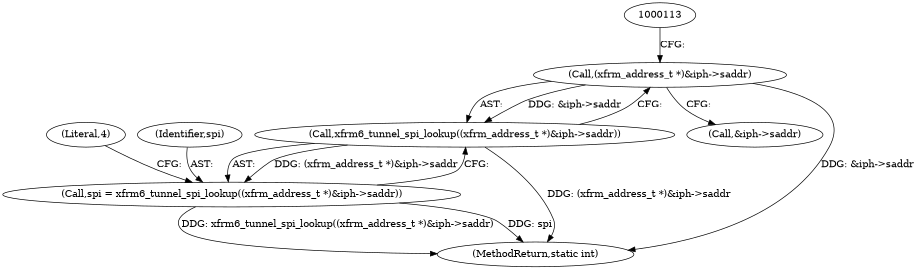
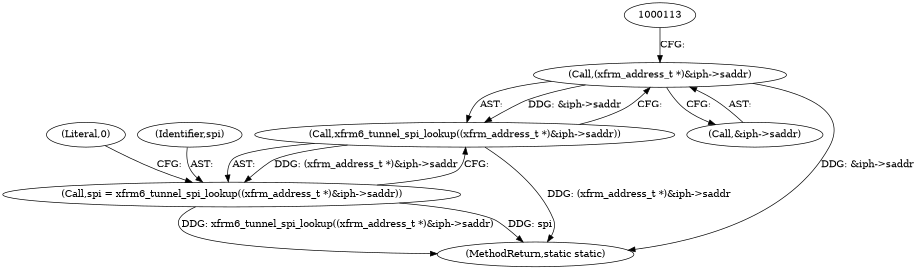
edge "(Call,&iph->saddr)" -> "(Call,(xfrm_address_t *)&iph->saddr)": added, label "AST:"
node "(Literal,4)": label "(Literal,4)" -> "(Literal,0)"
node "(MethodReturn,static int)": label "(MethodReturn,static int)" -> "(MethodReturn,static static)"
